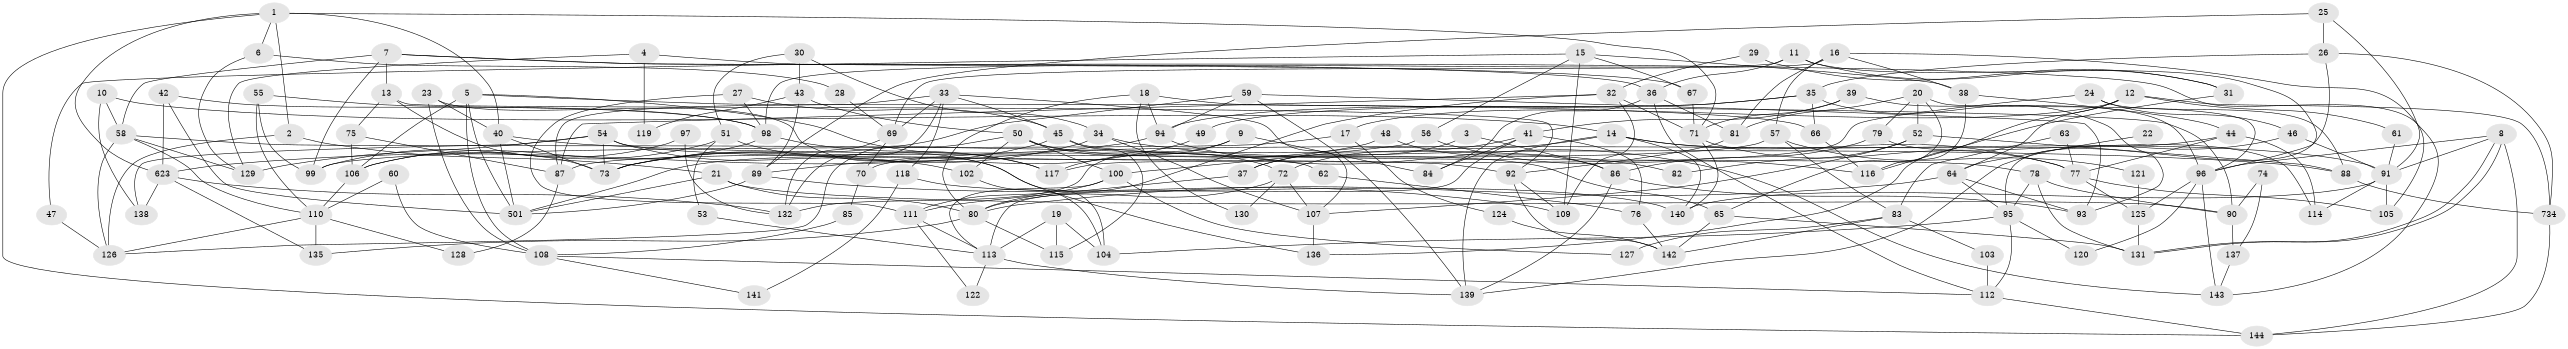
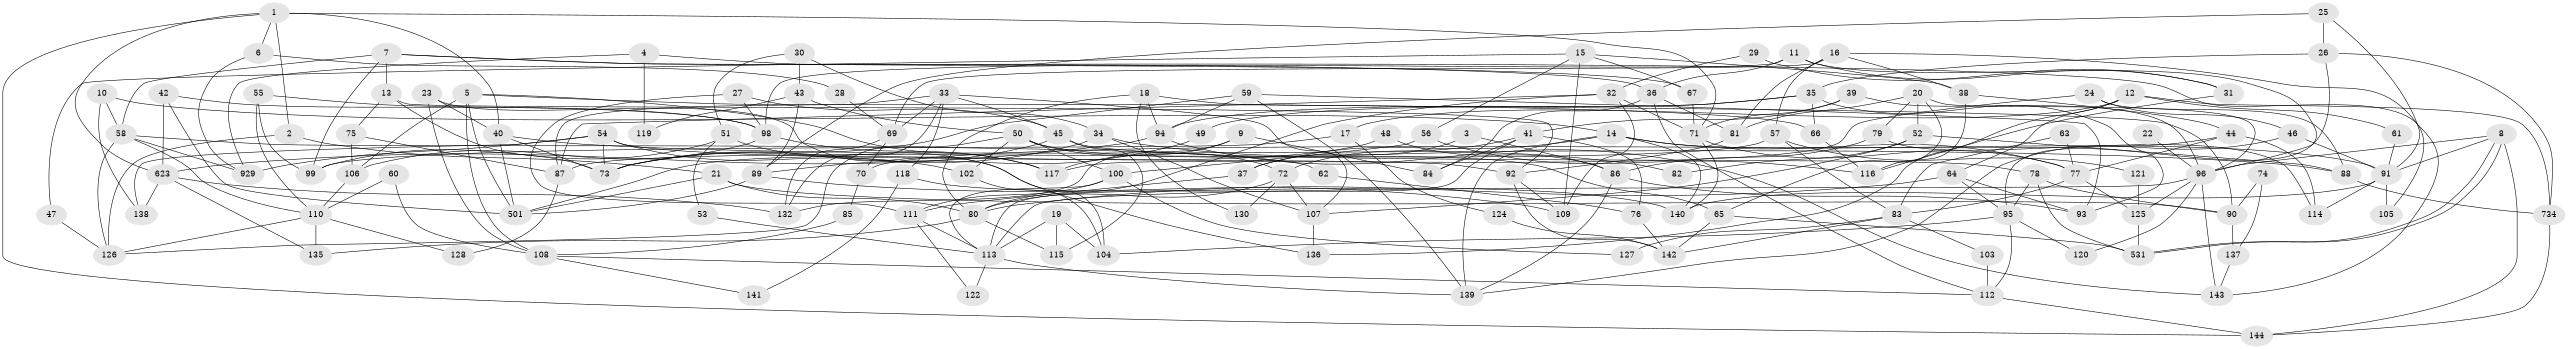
node "97": removed
edge "22" -- "64": now "22" -- "96"
node "129": label "129" -> "929"
edge "96" -- "113": added
edge "77" -- "105": now "77" -- "83"
node "131": label "131" -> "531"
